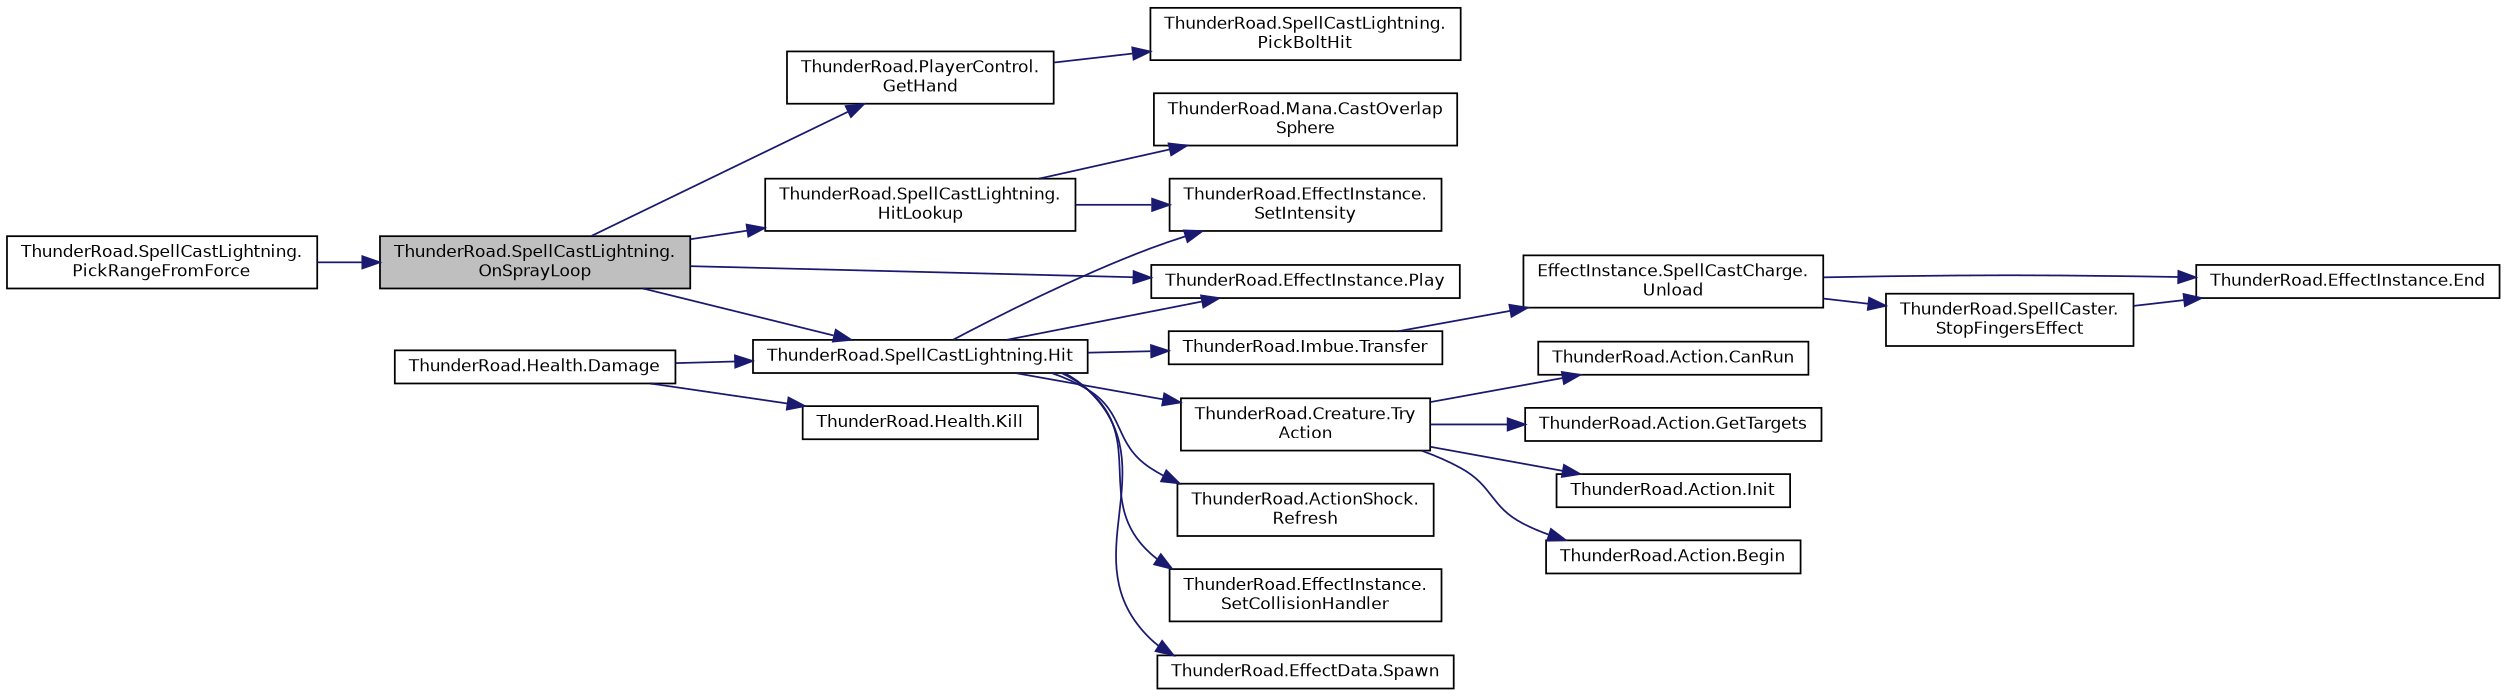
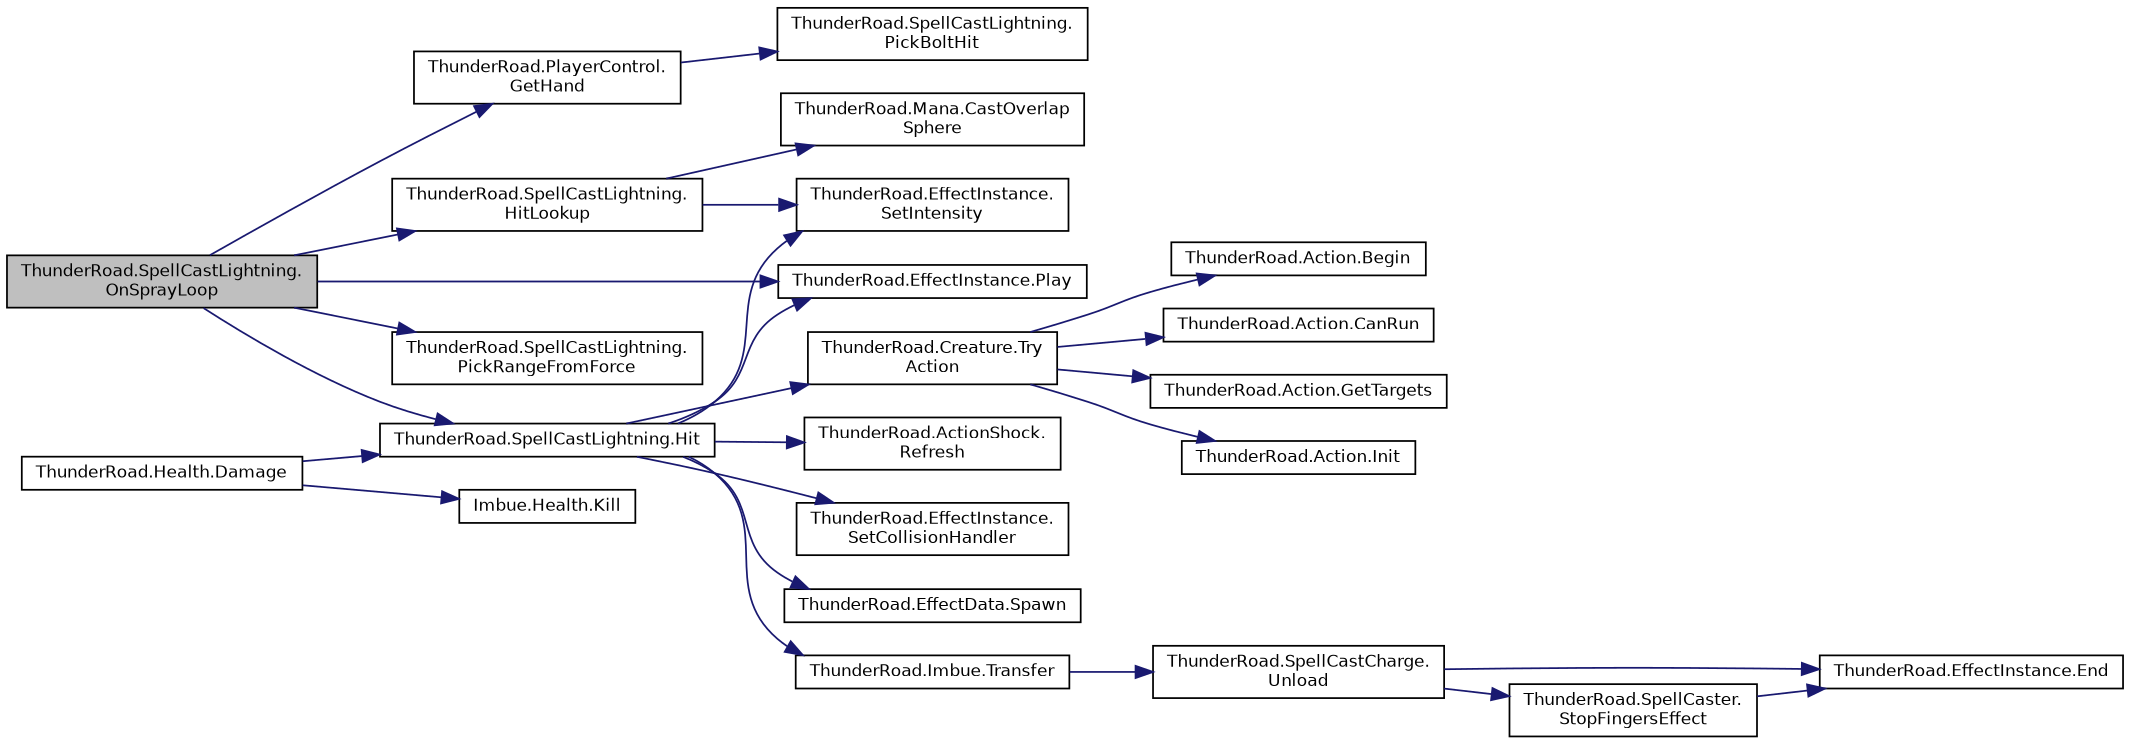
edge "ThunderRoad.SpellCastLightning. PickRangeFromForce" -> "ThunderRoad.SpellCastLightning. OnSprayLoop": reversed
node "EffectInstance.SpellCastCharge. Unload": label "EffectInstance.SpellCastCharge. Unload" -> "ThunderRoad.SpellCastCharge. Unload"
node "ThunderRoad.Health.Kill": label "ThunderRoad.Health.Kill" -> "Imbue.Health.Kill"
